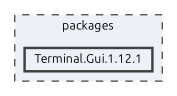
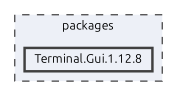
node "Terminal.Gui.1.12.1": label "Terminal.Gui.1.12.1" -> "Terminal.Gui.1.12.8"
